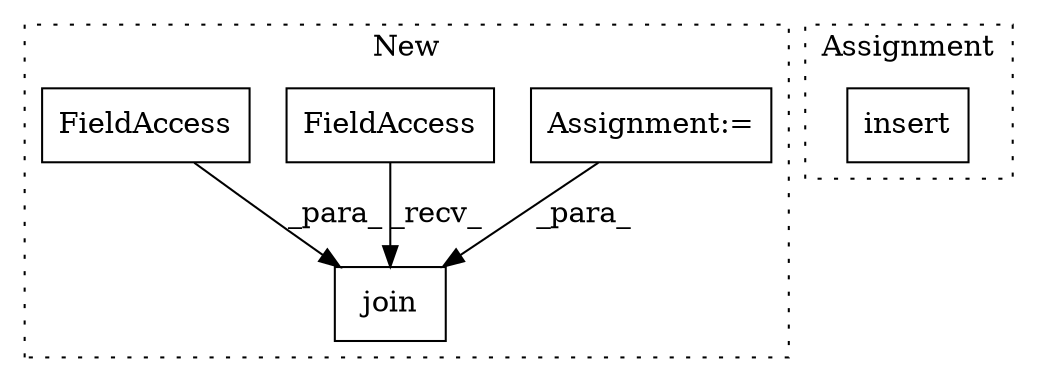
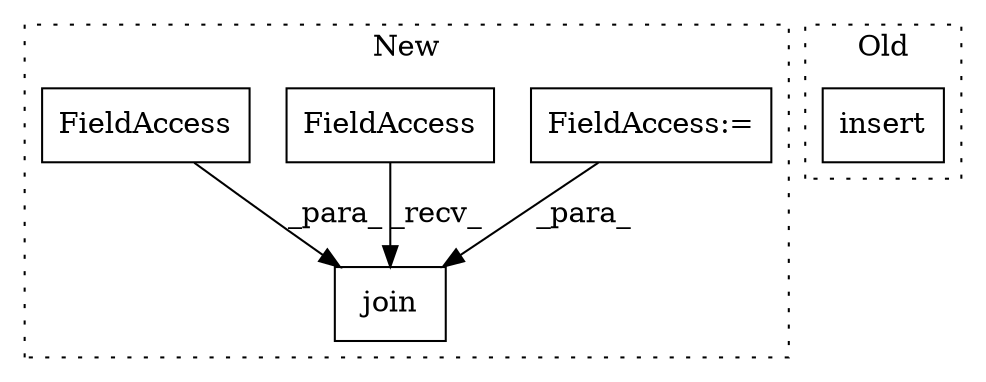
cluster "Assignment": label "Assignment" -> "Old"
node "Assignment:=": label "Assignment:=" -> "FieldAccess:="
